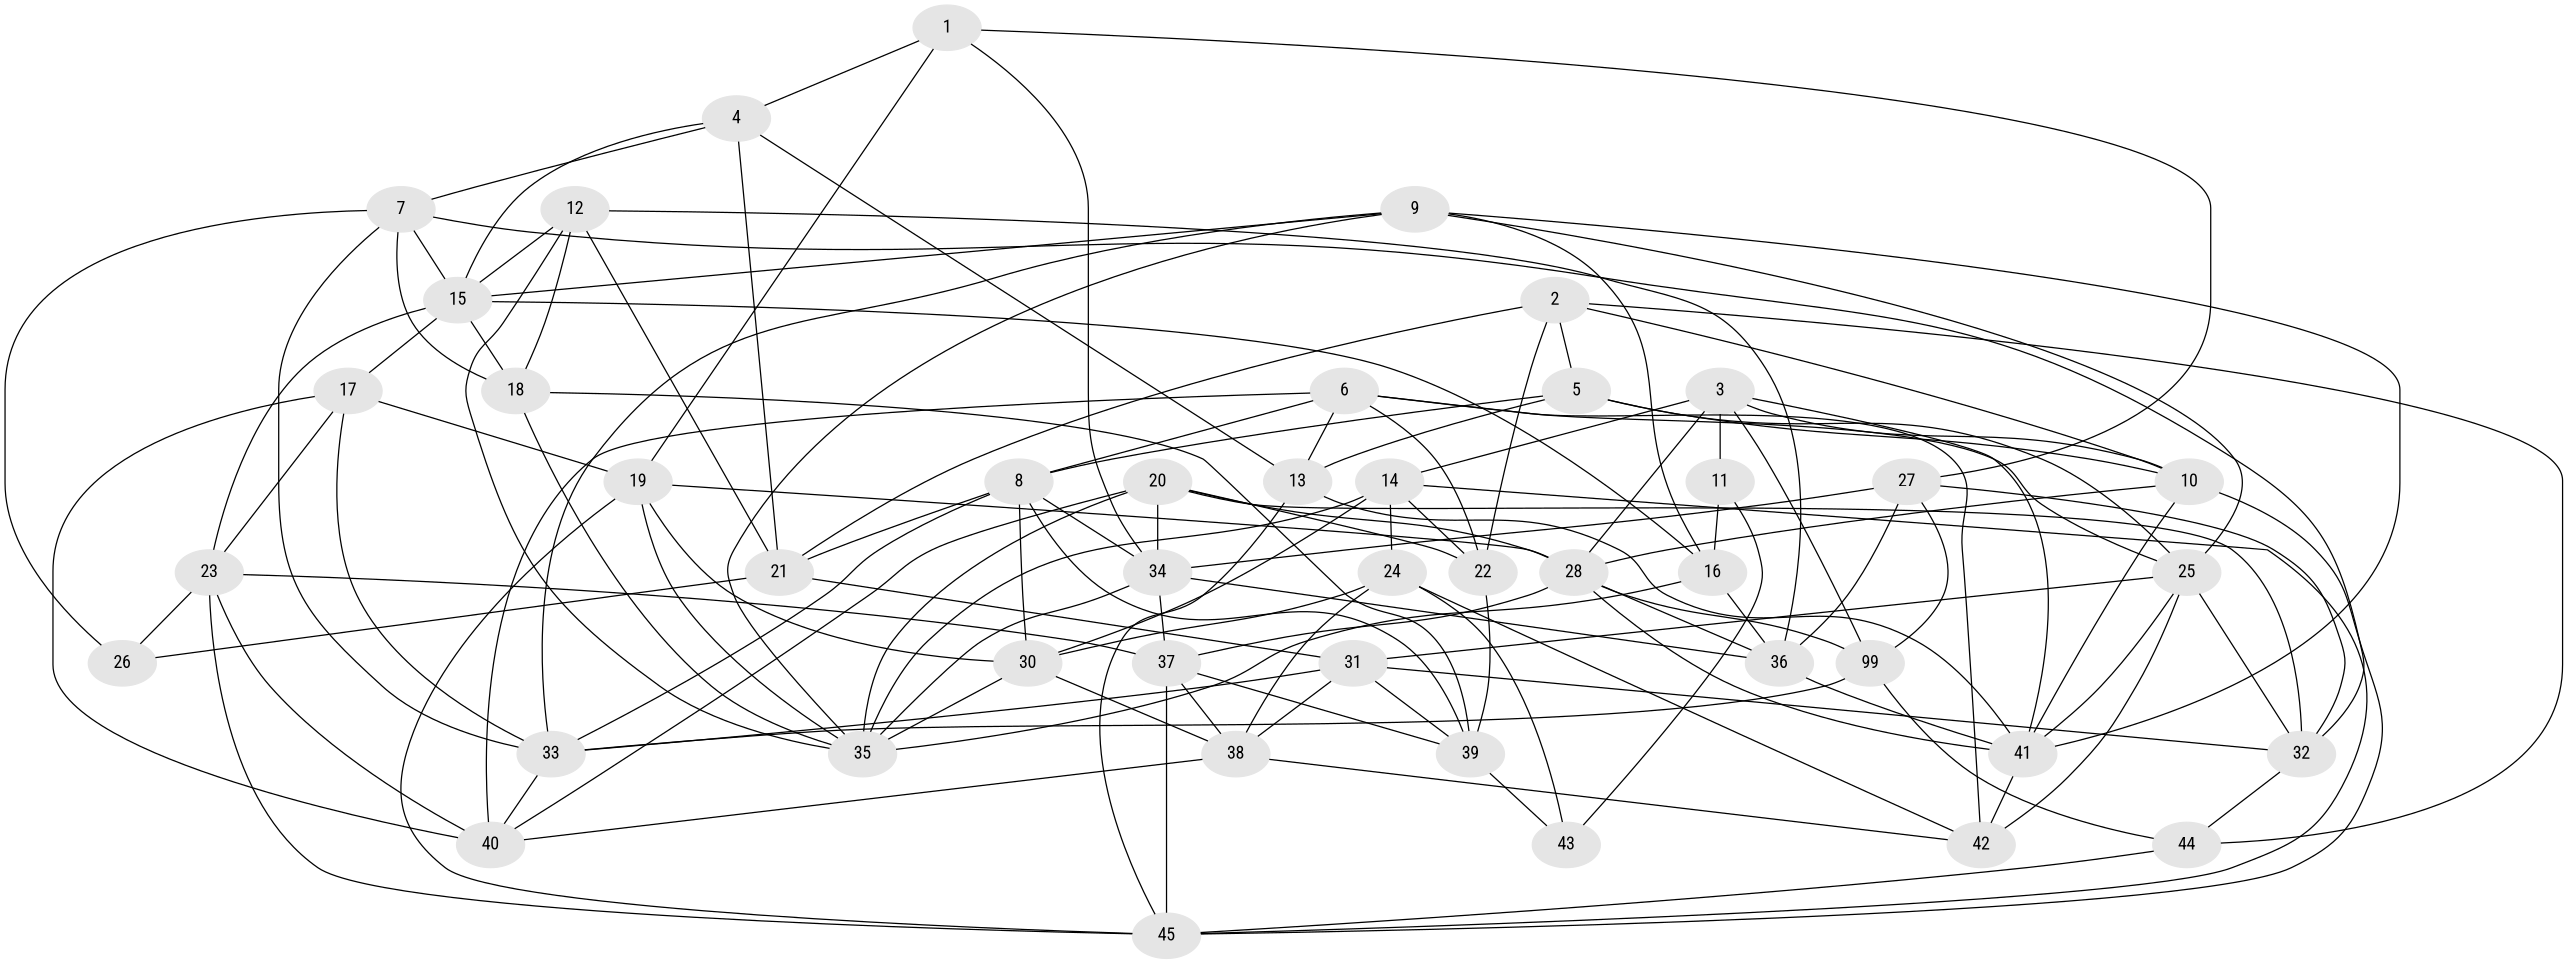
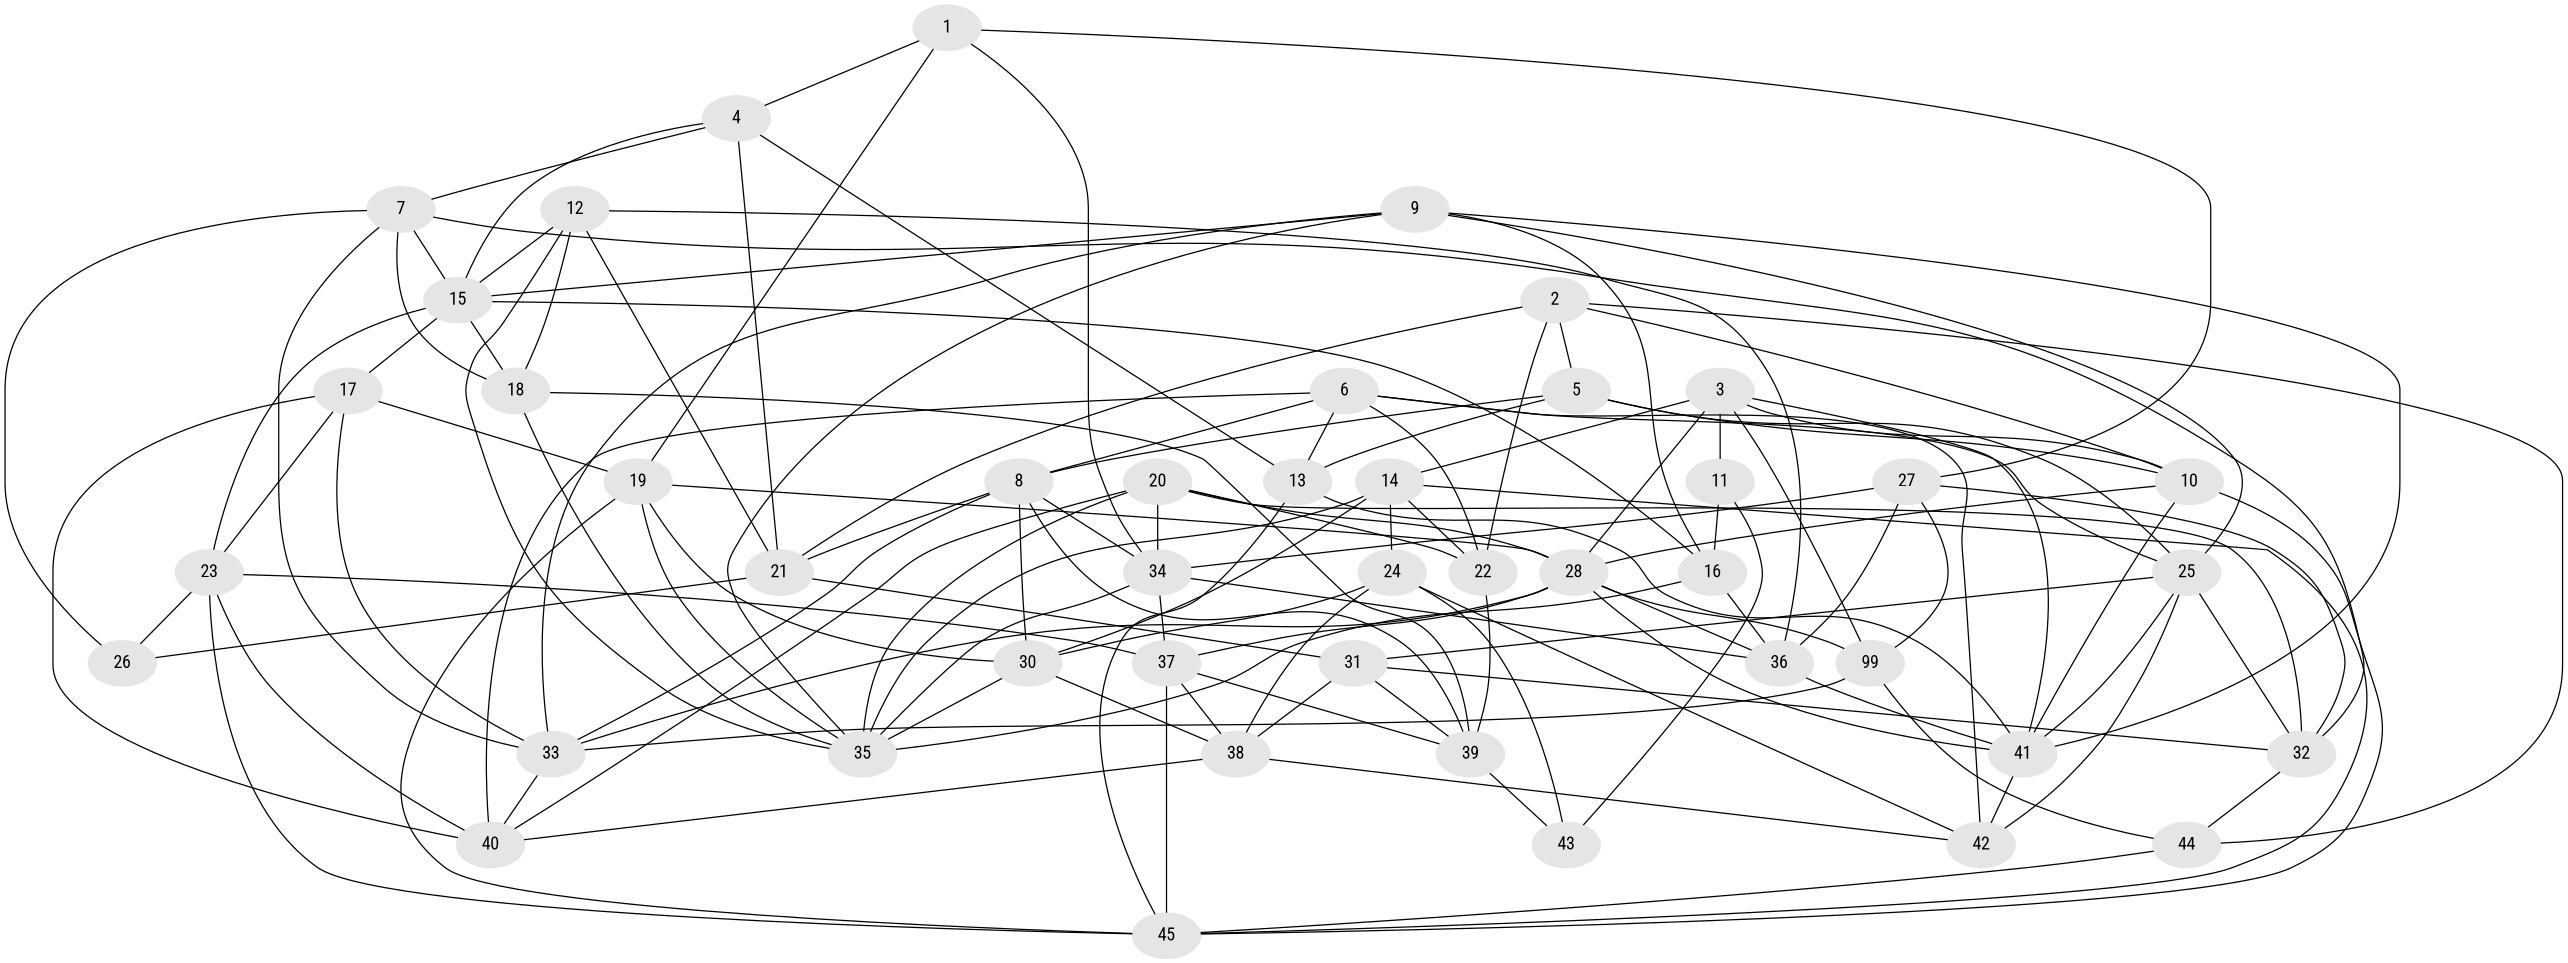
edge "31" -- "33": now "28" -- "33"
